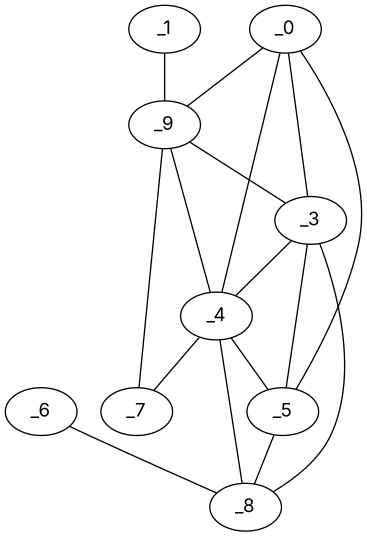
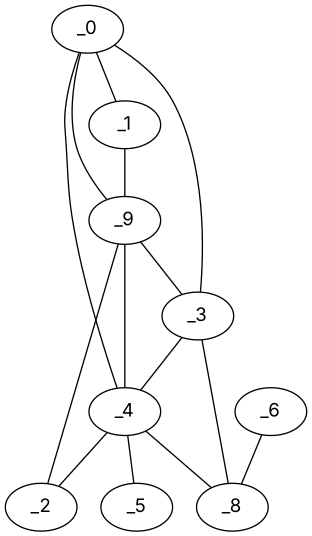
edge "_0" -- "_5": now "_0" -- "_1"
edge "_3" -- "_5": removed
node "_7": label "_7" -> "_2"
edge "_5" -- "_8": removed
